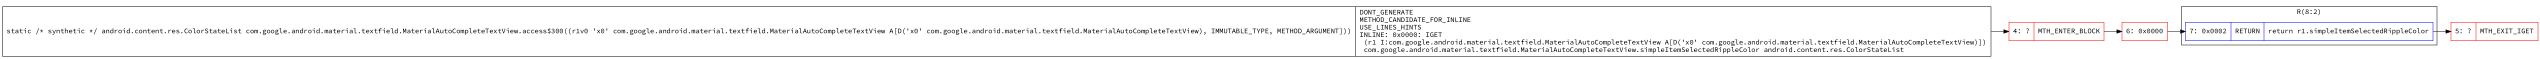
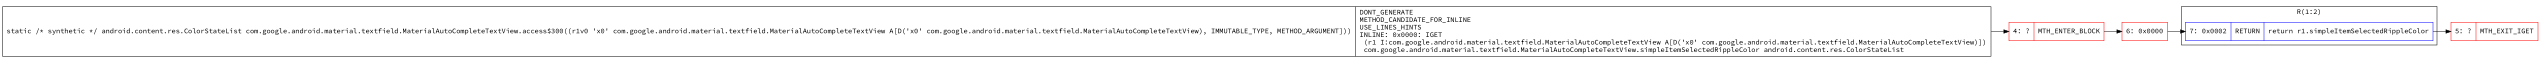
cluster "R(8:2)": label "R(8:2)" -> "R(1:2)"
